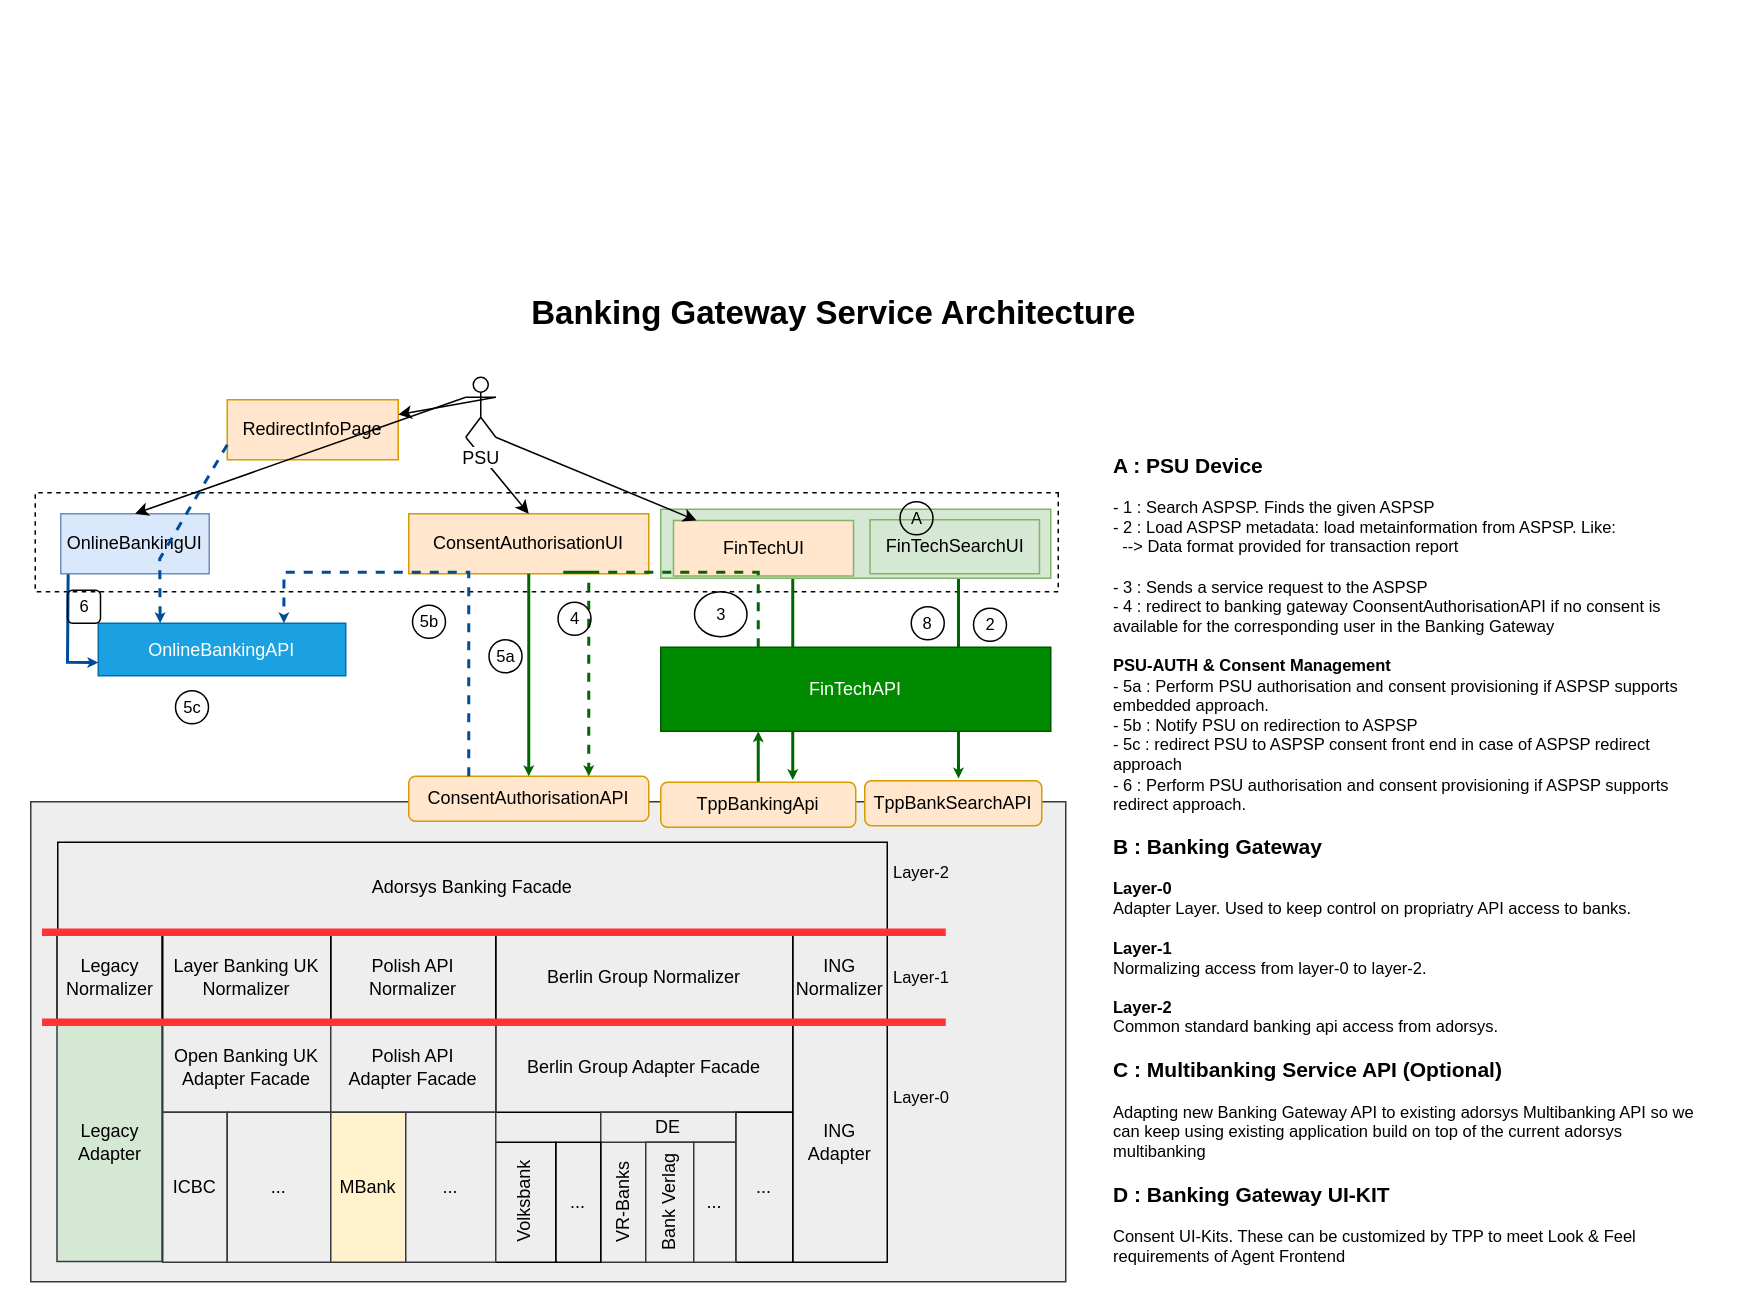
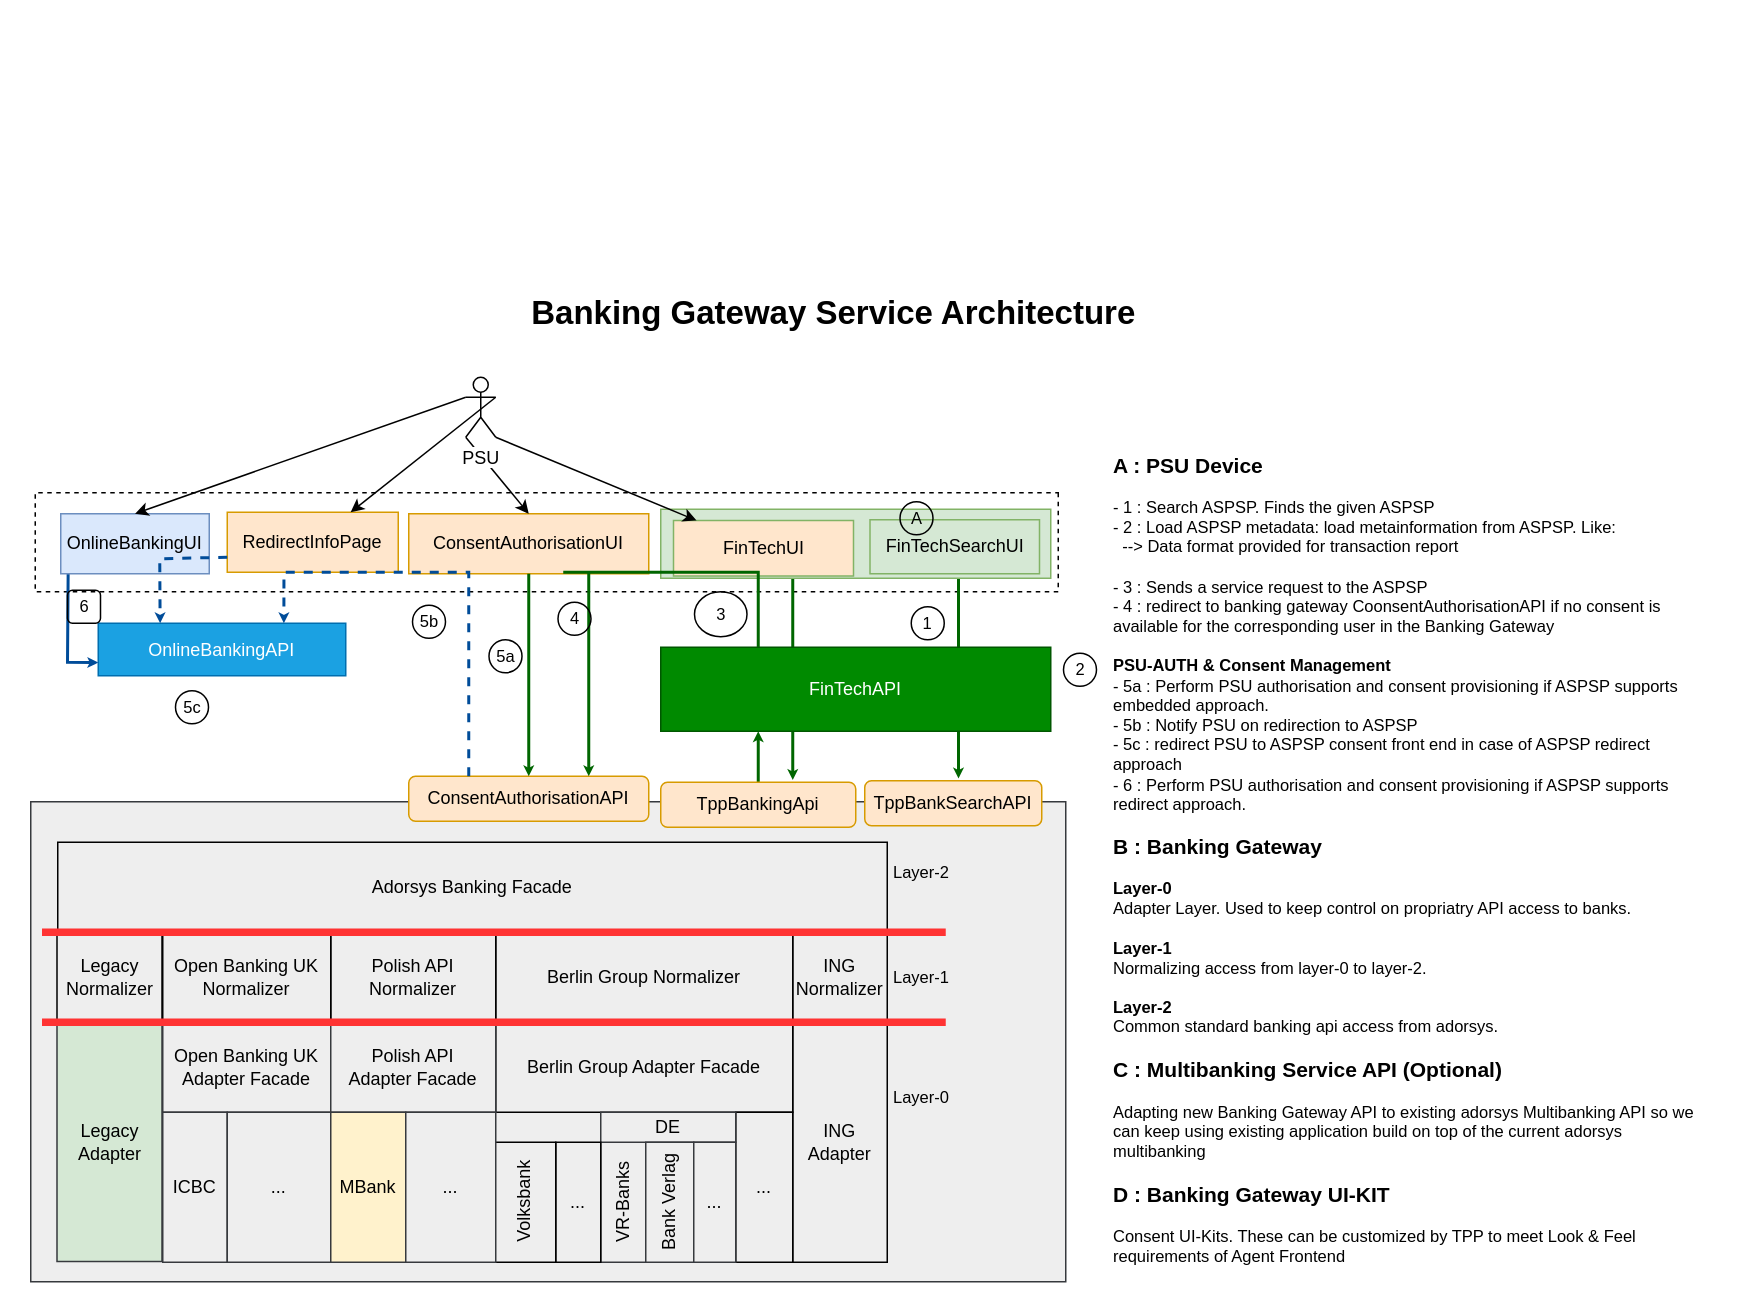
node "RedirectInfoPage": moved (313, 430) -> (313, 542)
edge "FinTechAPI" -> "ConsentAuthorisationAPI": style dashed -> solid
node "8": label "8" -> "1"
node "2": moved (990, 625) -> (1080, 670)
node "Layer Banking UK Normalizer": label "Layer Banking UK Normalizer" -> "Open Banking UK Normalizer"
